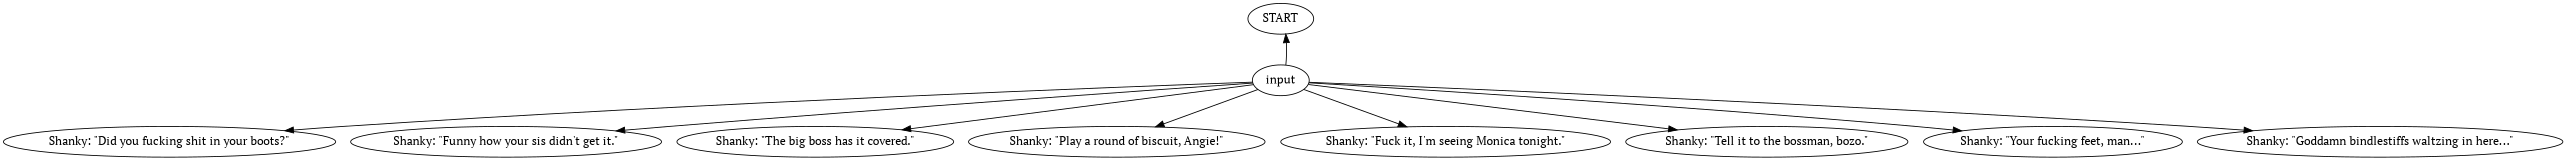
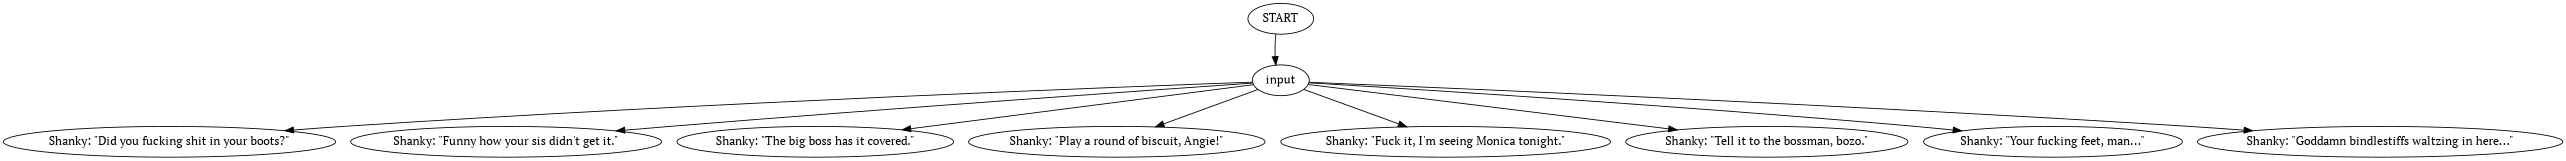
edge "input" -> "START": reversed
